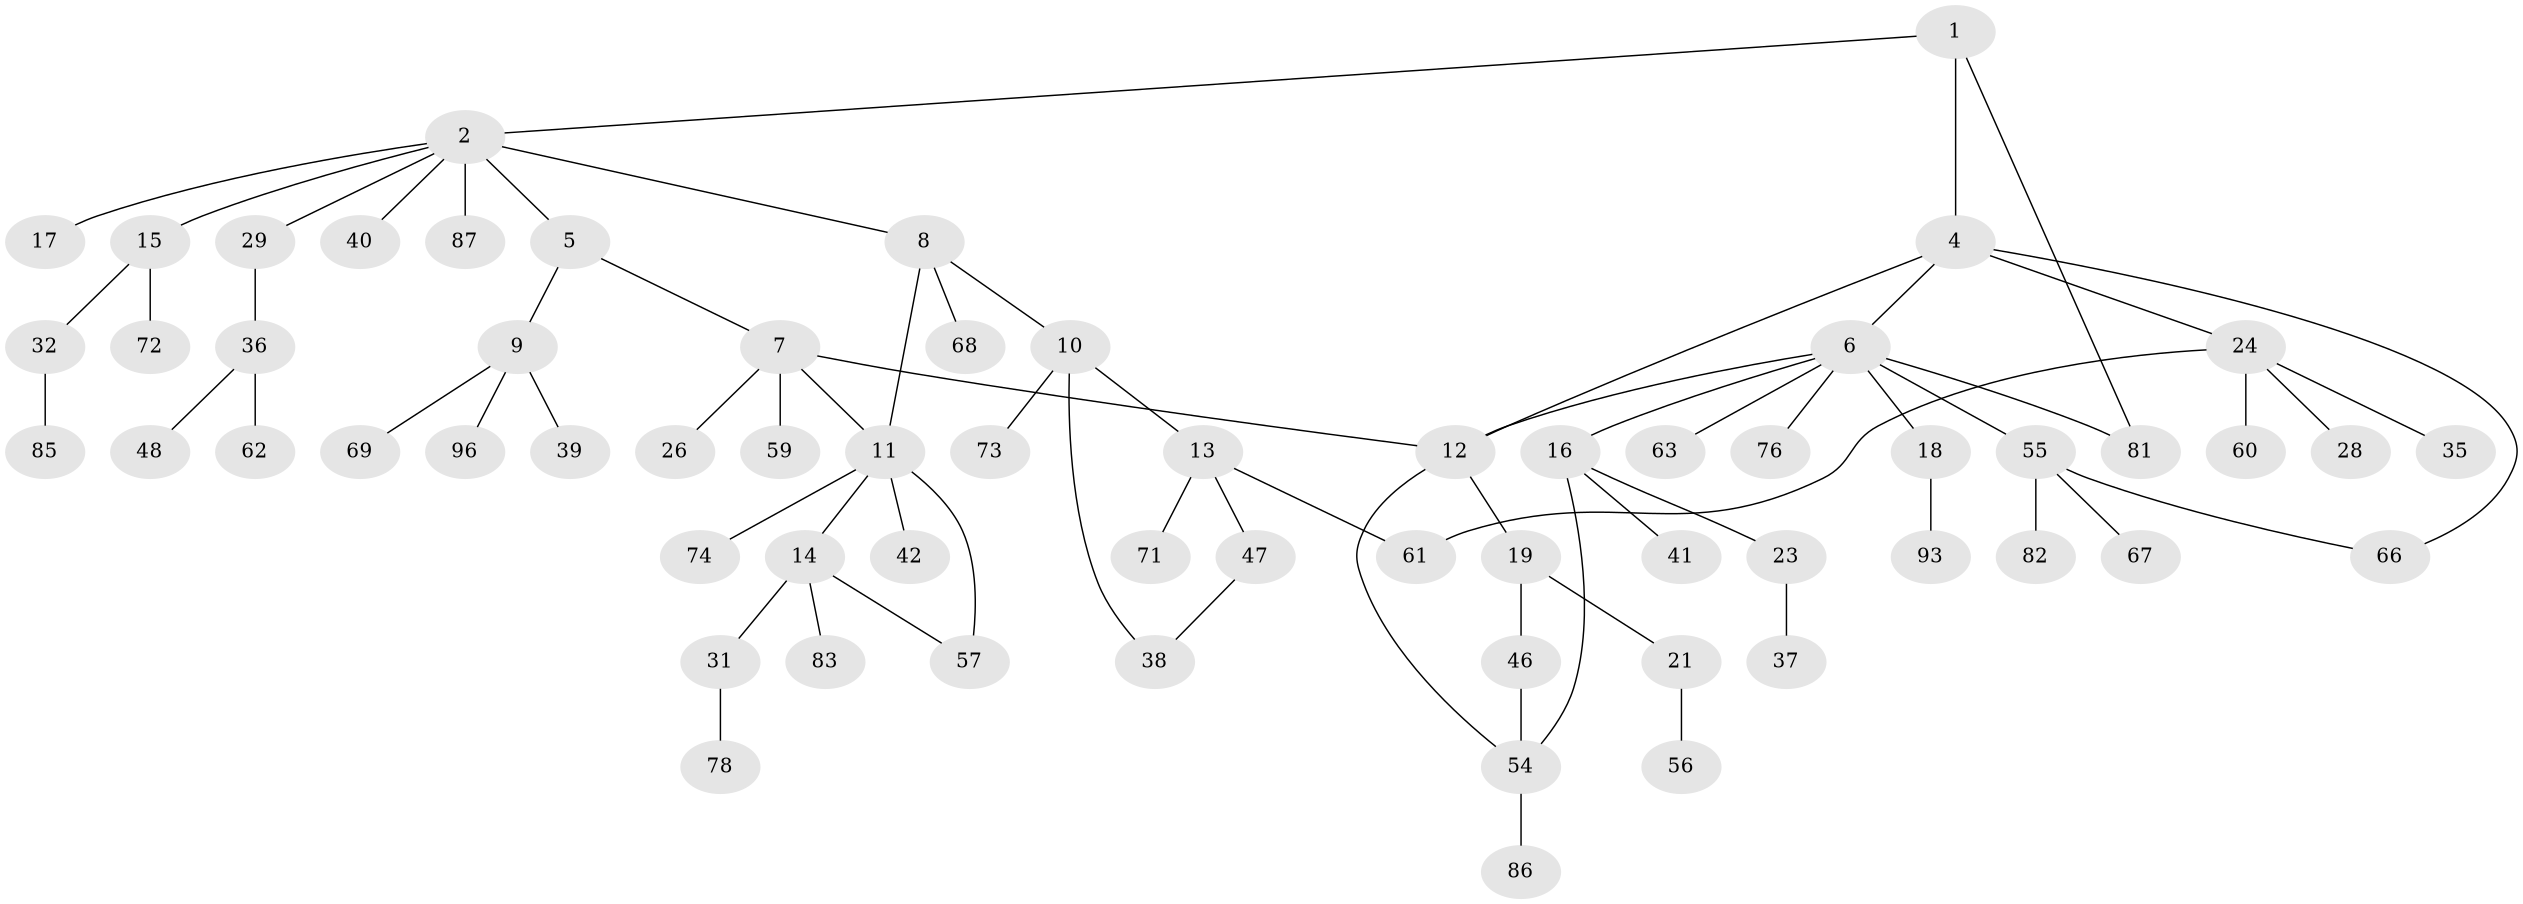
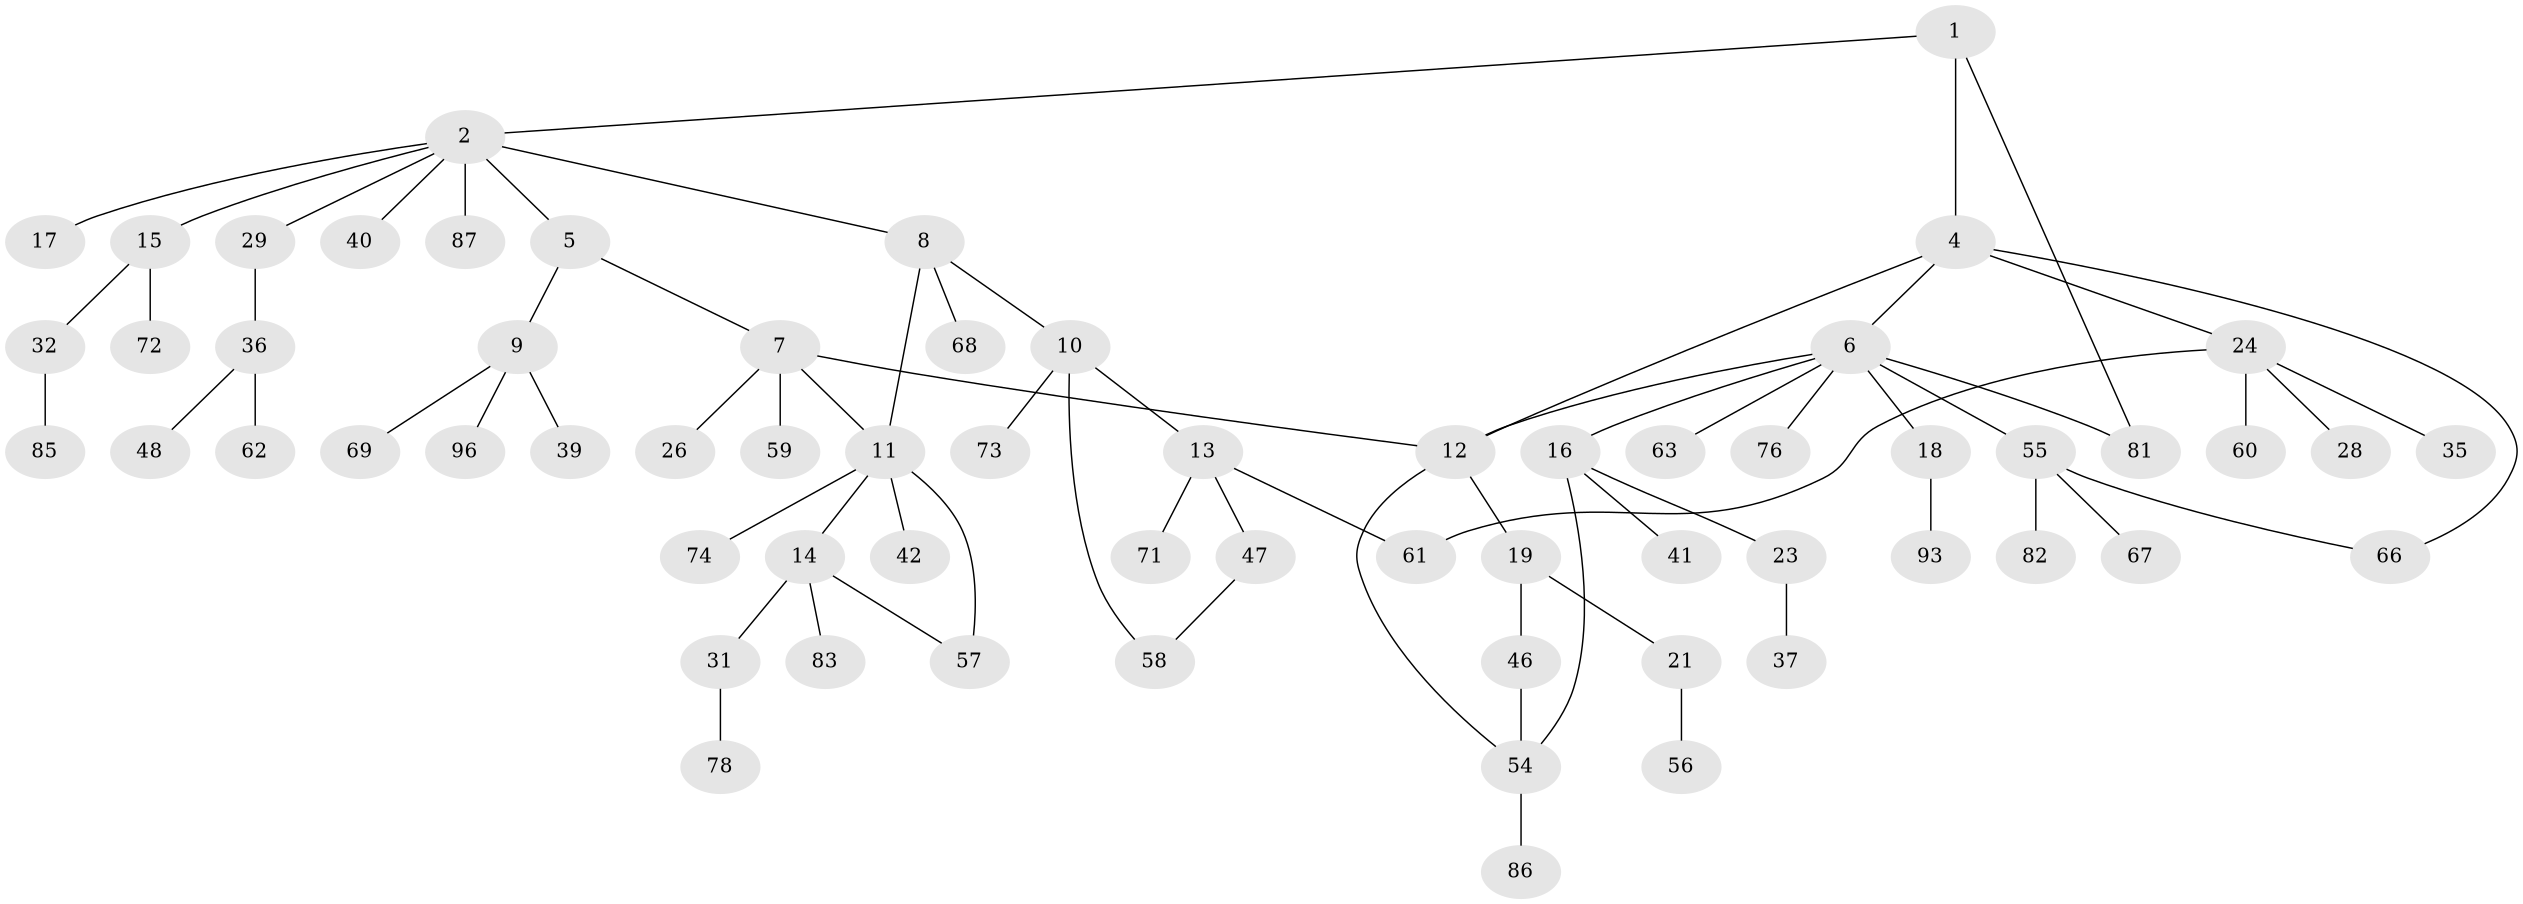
node "38": label "38" -> "58"
